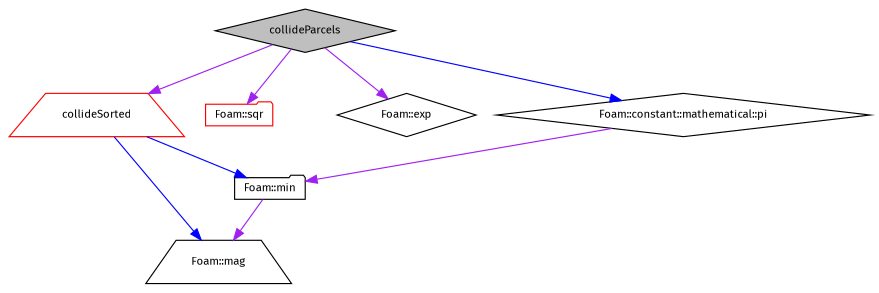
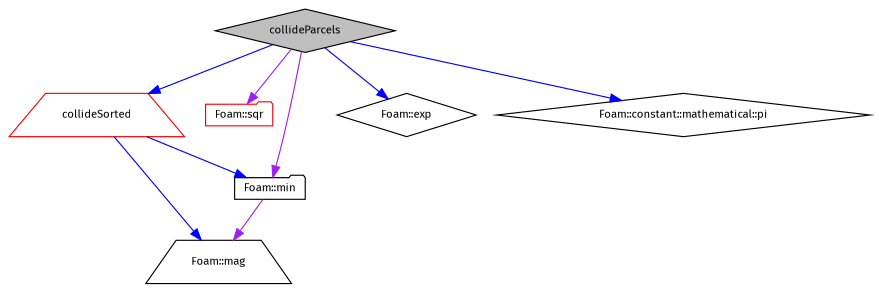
edge "collideParcels" -> "collideSorted": color purple -> blue
edge "collideParcels" -> "Foam::exp": color purple -> blue
edge "Foam::constant::mathematical::pi" -> "Foam::min": now "collideParcels" -> "Foam::min"
